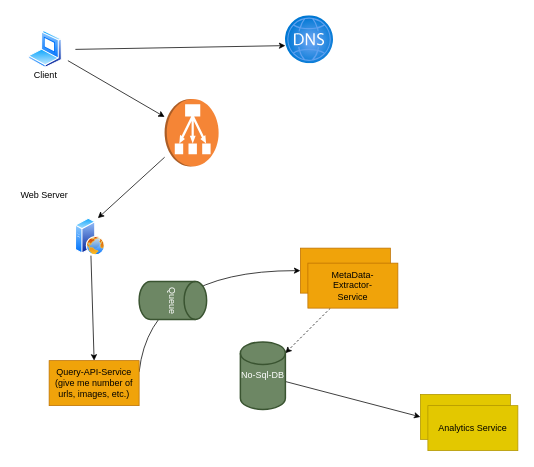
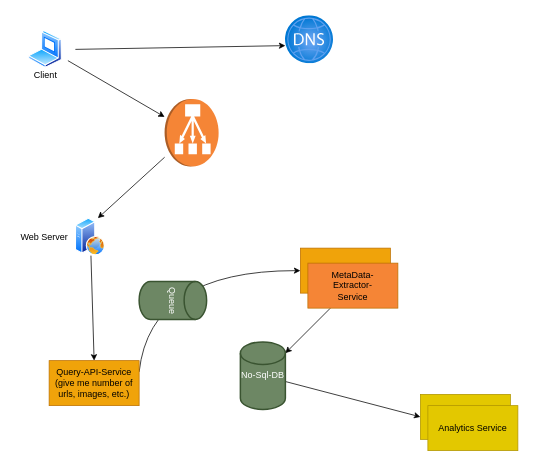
node "Web Server": moved (45, 195) -> (45, 237)
node "MetaData- Extractor- Service": fillcolor #f0a30a -> #f58536
edge "MetaData- Extractor- Service" -> "No-Sql-DB": style dashed -> solid
